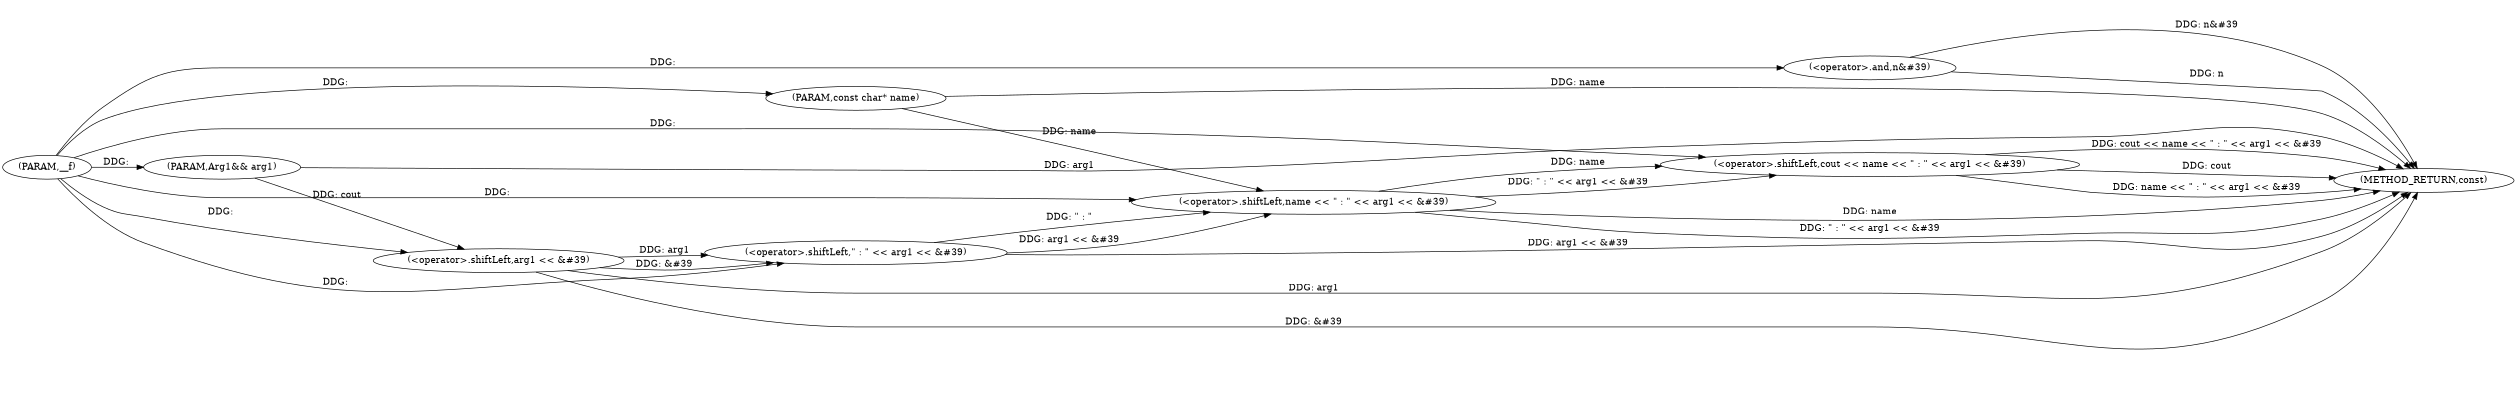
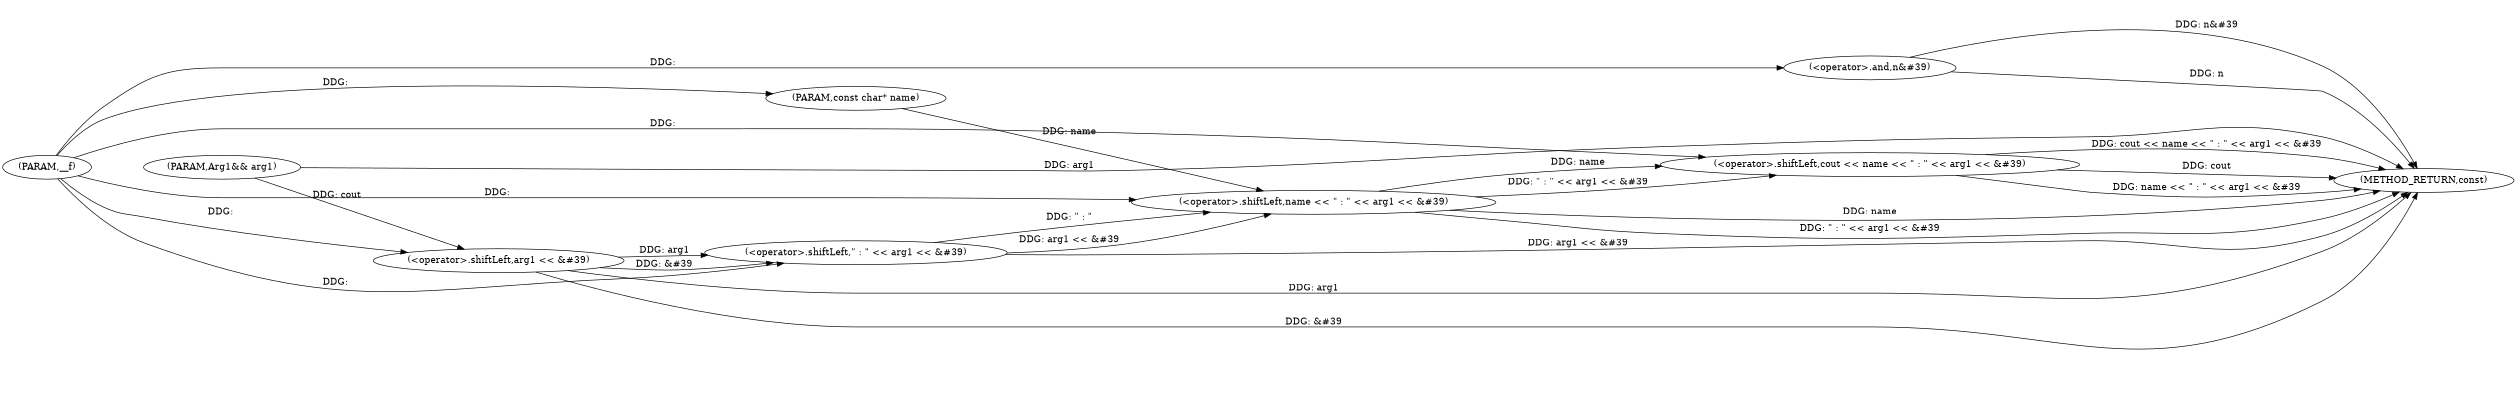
edge "(PARAM,const char* name)" -> "(METHOD_RETURN,const)": removed, label "DDG: name"
edge "(PARAM,__f)" -> "(PARAM,Arg1&& arg1)": removed, label "DDG:"
